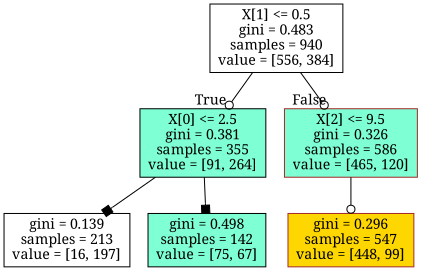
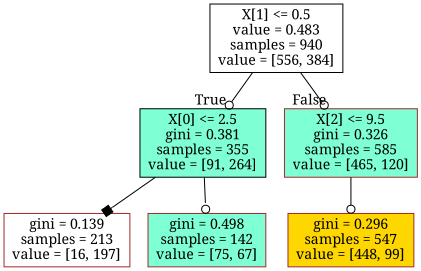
node "X[1] <= 0.5 gini = 0.483 samples = 940 value = [556, 384]": label "X[1] <= 0.5 gini = 0.483 samples = 940 value = [556, 384]" -> "X[1] <= 0.5 value = 0.483 samples = 940 value = [556, 384]"
node "X[2] <= 9.5 gini = 0.326 samples = 586 value = [465, 120]": label "X[2] <= 9.5 gini = 0.326 samples = 586 value = [465, 120]" -> "X[2] <= 9.5 gini = 0.326 samples = 585 value = [465, 120]"
edge "X[0] <= 2.5 gini = 0.381 samples = 355 value = [91, 264]" -> "gini = 0.498 samples = 142 value = [75, 67]": arrowhead box -> odot
node "gini = 0.139 samples = 213 value = [16, 197]": color black -> brown
node "gini = 0.498 samples = 142 value = [75, 67]": color black -> brown
